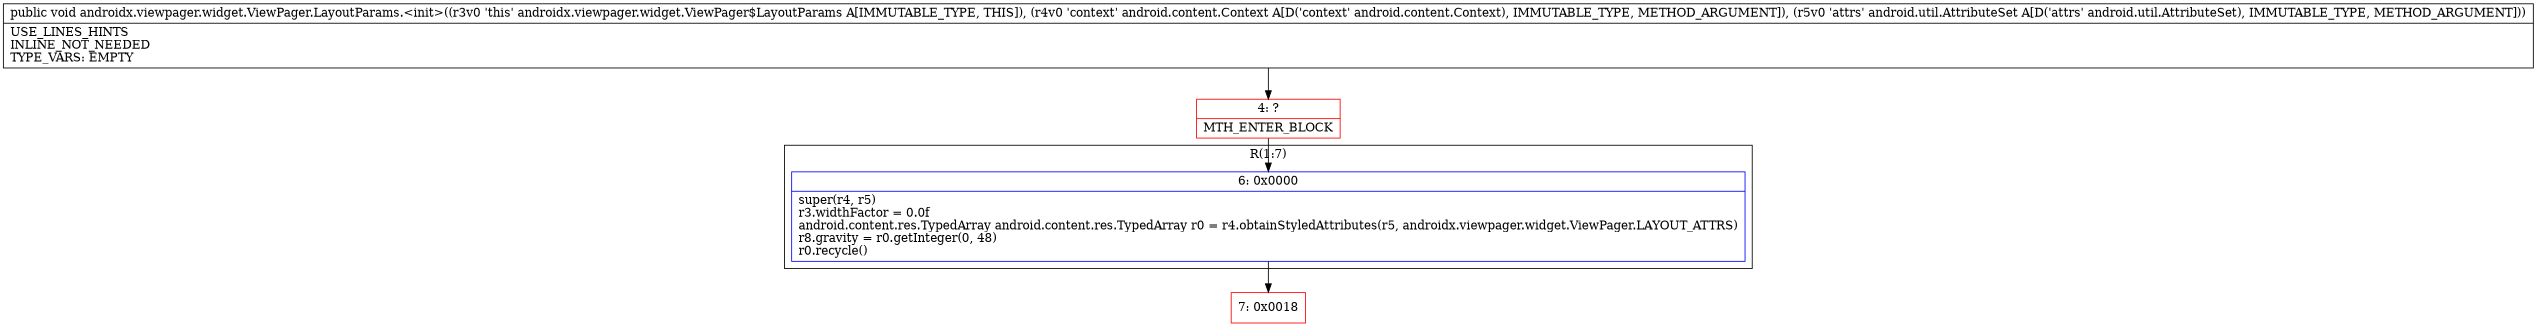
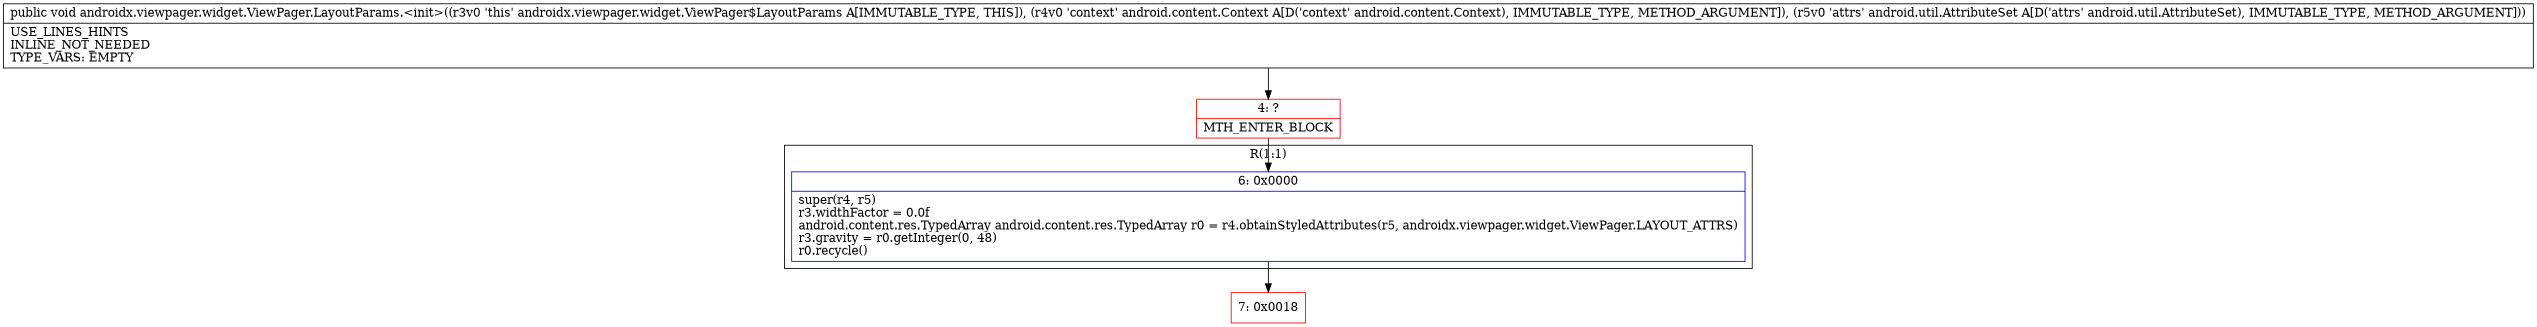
cluster "R(1:7)": label "R(1:7)" -> "R(1:1)"
node "6: 0x0000": text "r8.gravity = r0.getInteger(0, 48)" -> "r3.gravity = r0.getInteger(0, 48)"
